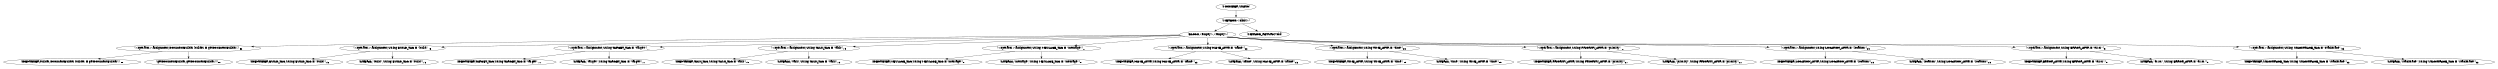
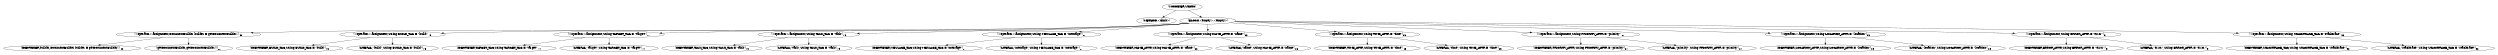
edge "(METHOD,<clinit>)" -> "(BLOCK,<empty>,<empty>)": now "(MODIFIER,STATIC)" -> "(BLOCK,<empty>,<empty>)"
node "(METHOD_RETURN,void)": removed
